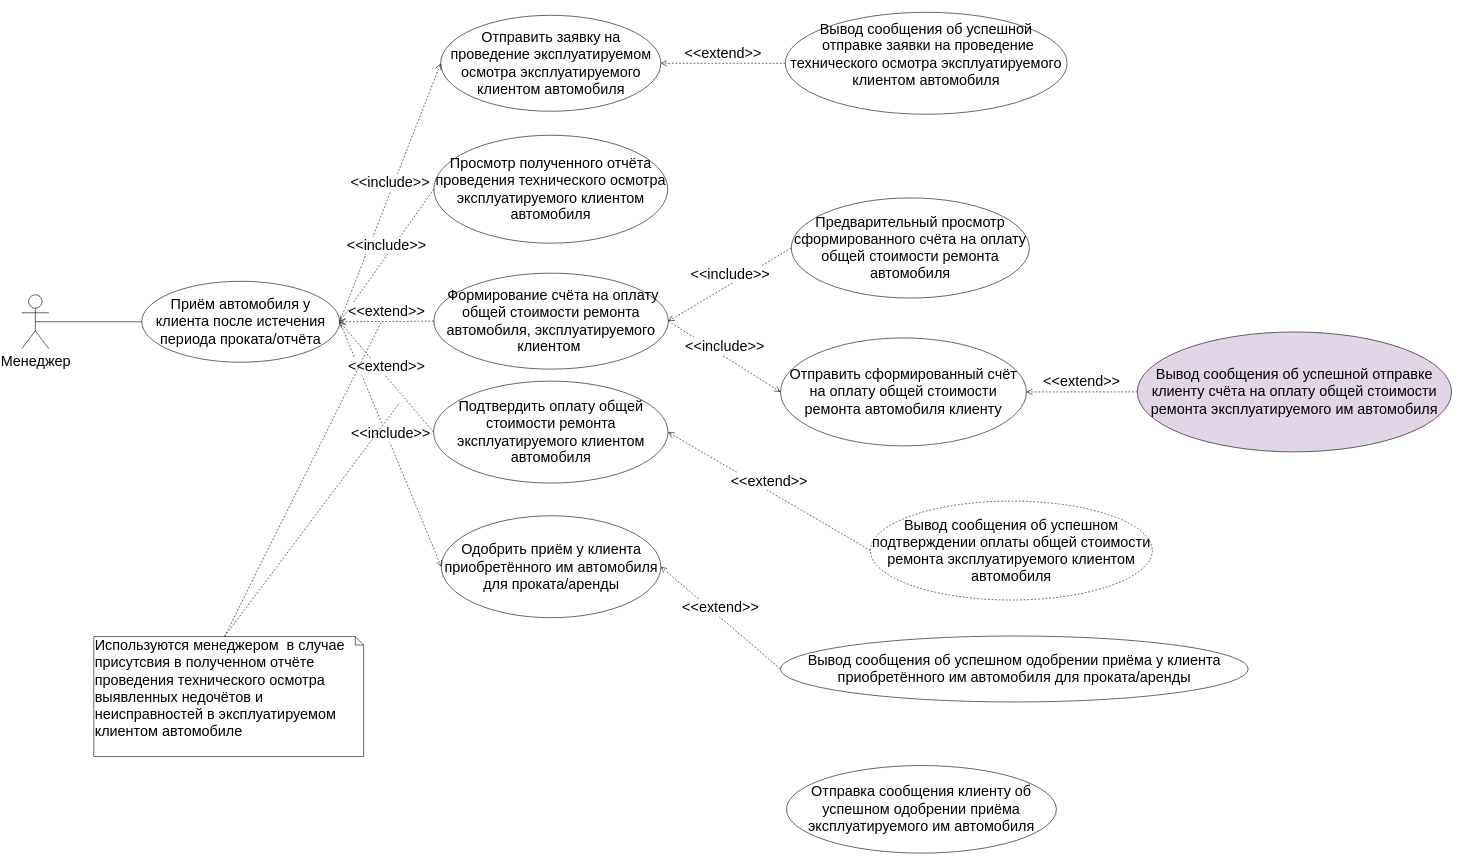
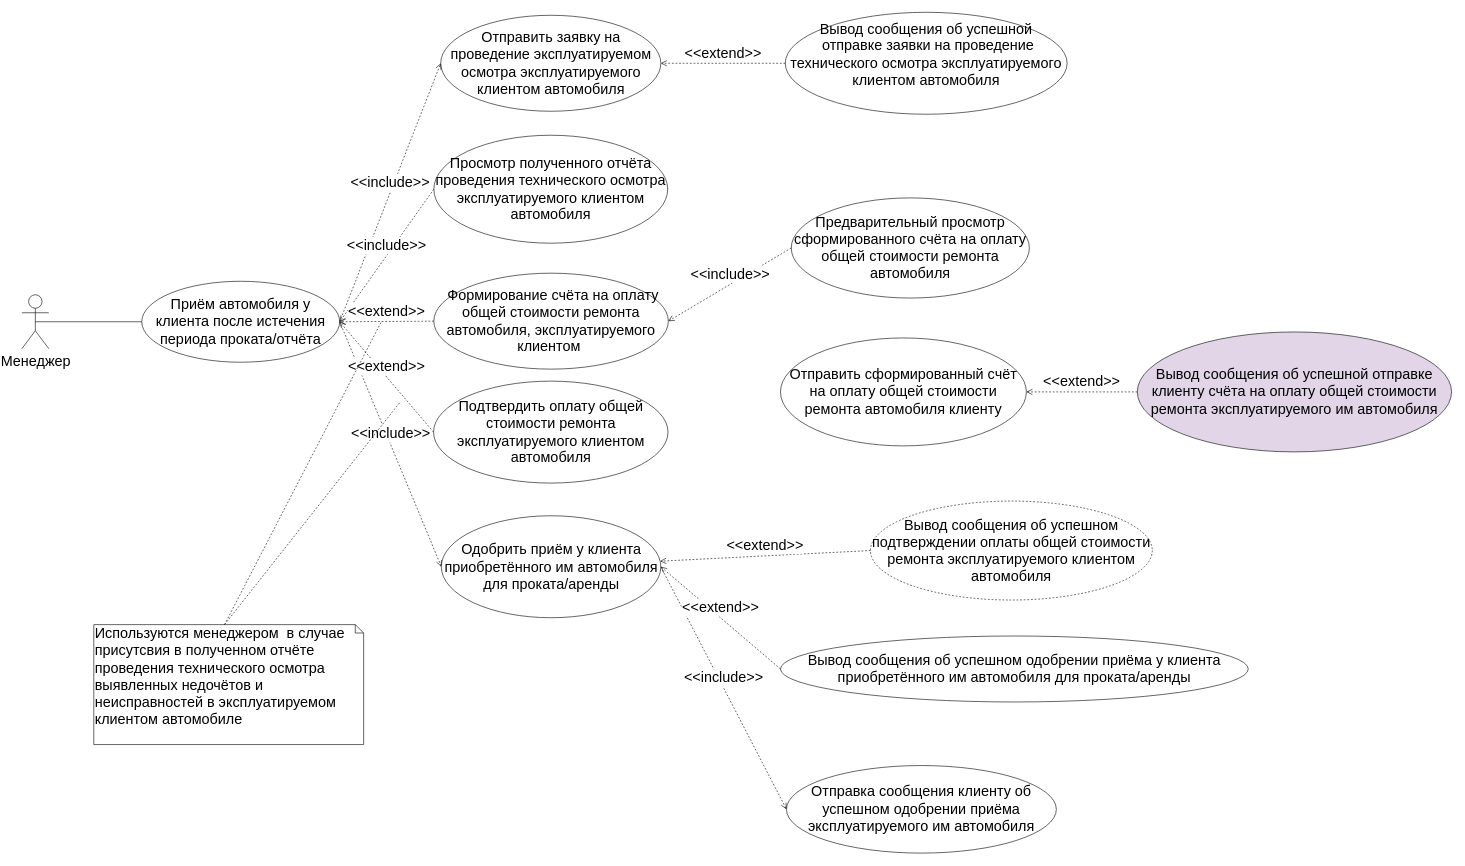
edge "Формирование счёта на оплату общей стоимости ремонта автомобиля, эксплуатируемого клиентом" -> "Отправить сформированный счёт на оплату общей стоимости ремонта автомобиля клиенту": removed, label "<<include>>"
edge "Вывод сообщения об успешном подтверждении оплаты общей стоимости ремонта эксплуатируемого клиентом автомобиля" -> "Подтвердить оплату общей стоимости ремонта эксплуатируемого клиентом автомобиля": now "Вывод сообщения об успешном подтверждении оплаты общей стоимости ремонта эксплуатируемого клиентом автомобиля" -> "Одобрить приём у клиента приобретённого им автомобиля для проката/аренды"
edge "Одобрить приём у клиента приобретённого им автомобиля для проката/аренды" -> "Отправка сообщения клиенту об успешном одобрении приёма эксплуатируемого им автомобиля": added, label "<<include>>"
node "Используются менеджером в случае присутсвия в полученном отчёте проведения технического осмотра выявленных недочётов и неисправностей в эксплуатируемом клиентом автомобиле": moved (228, 697) -> (228, 685)
